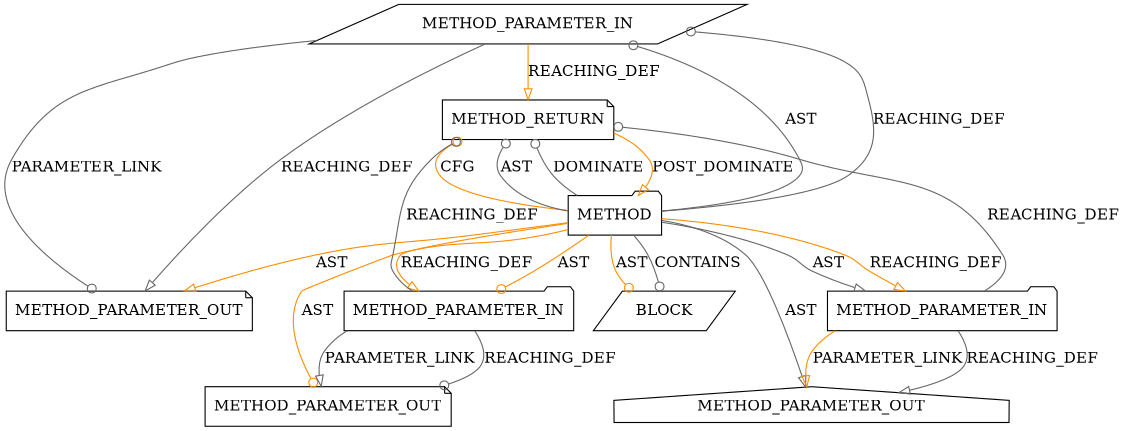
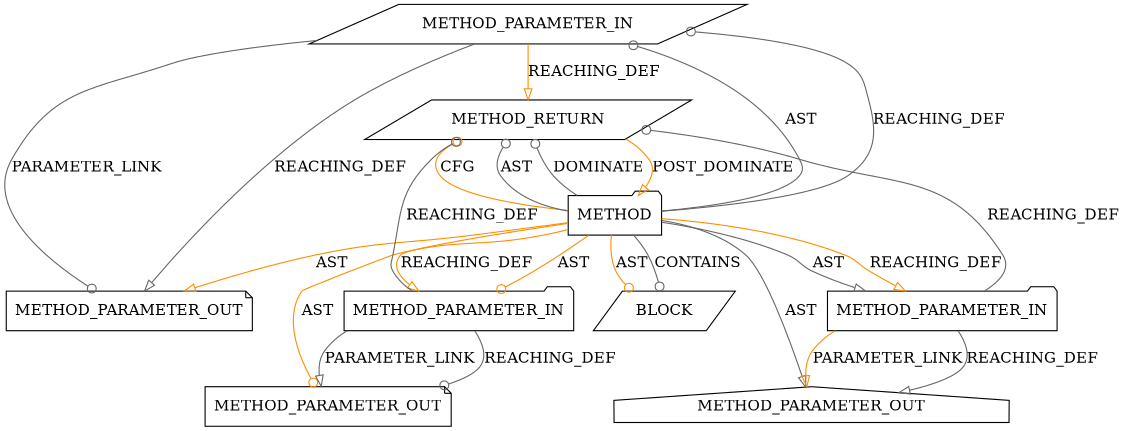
node "METHOD_RETURN": shape note -> parallelogram
